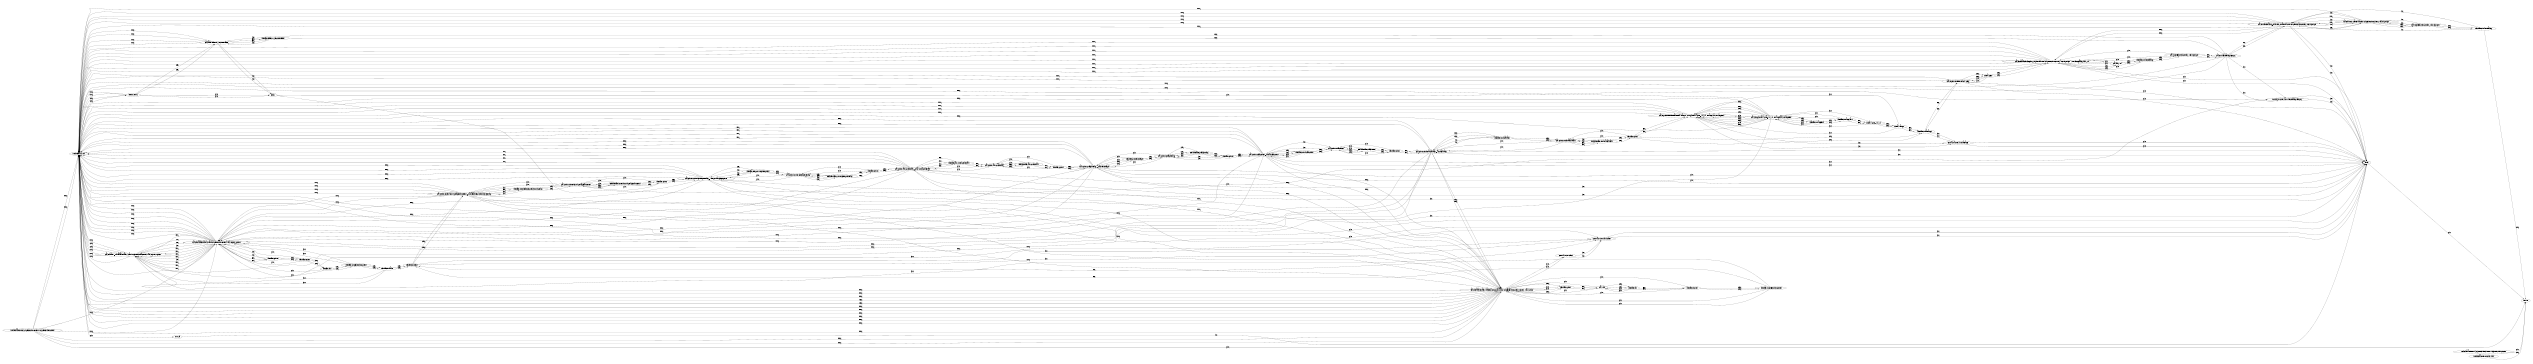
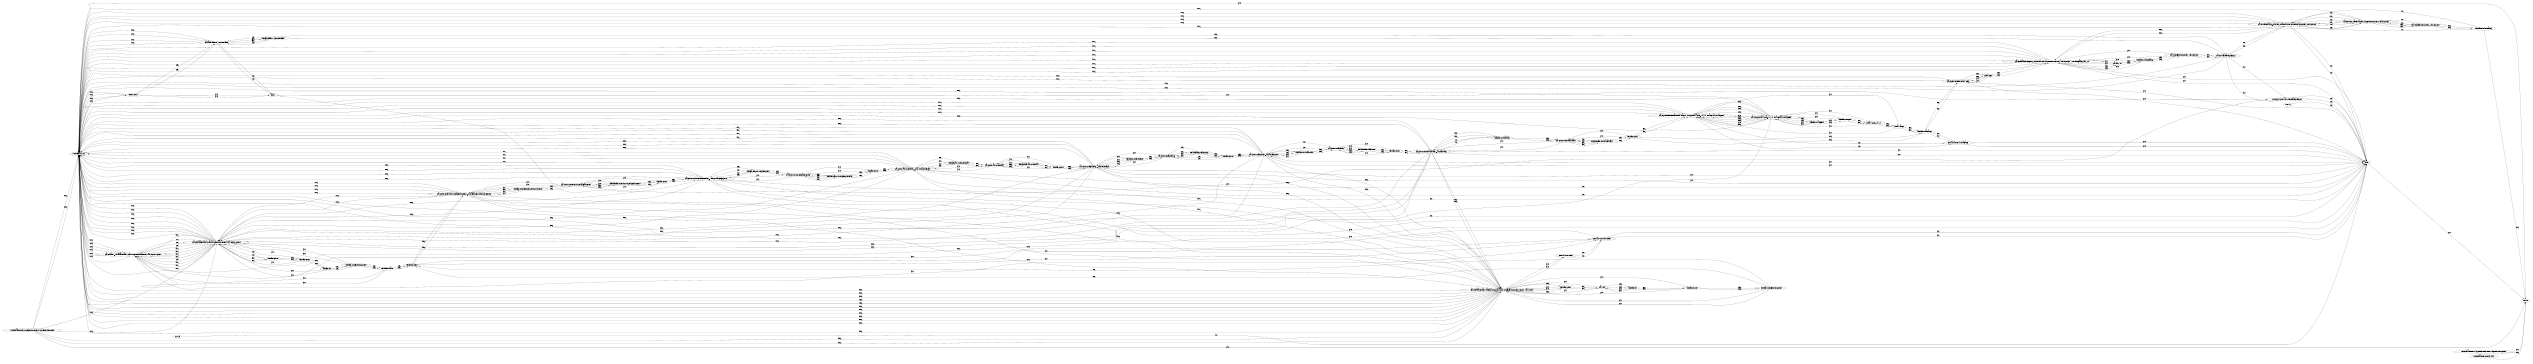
node "1000118": added
node "(Identifier,m_rangeStart)": label "(Identifier,m_rangeStart)" -> "(Identifier,m_request)"
edge "(MethodReturn,void)" -> "1000129": now "(MethodReturn,void)" -> "1000100"
